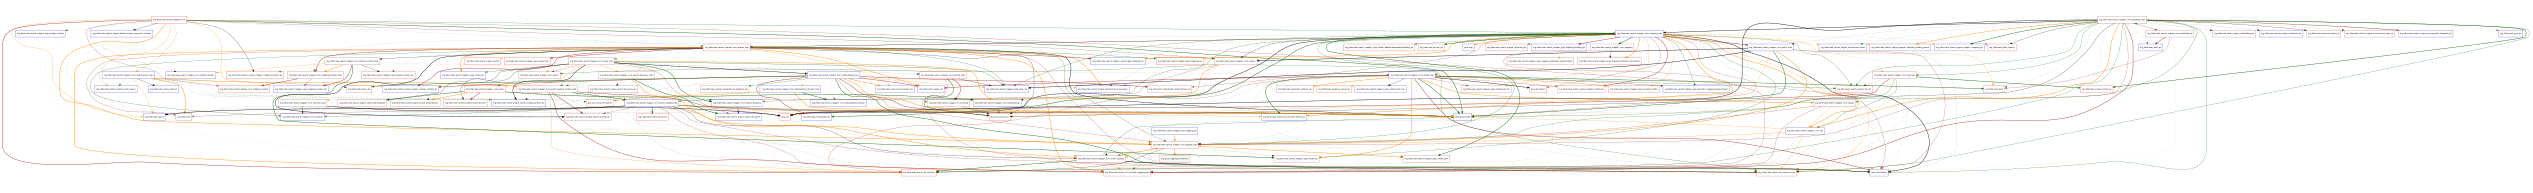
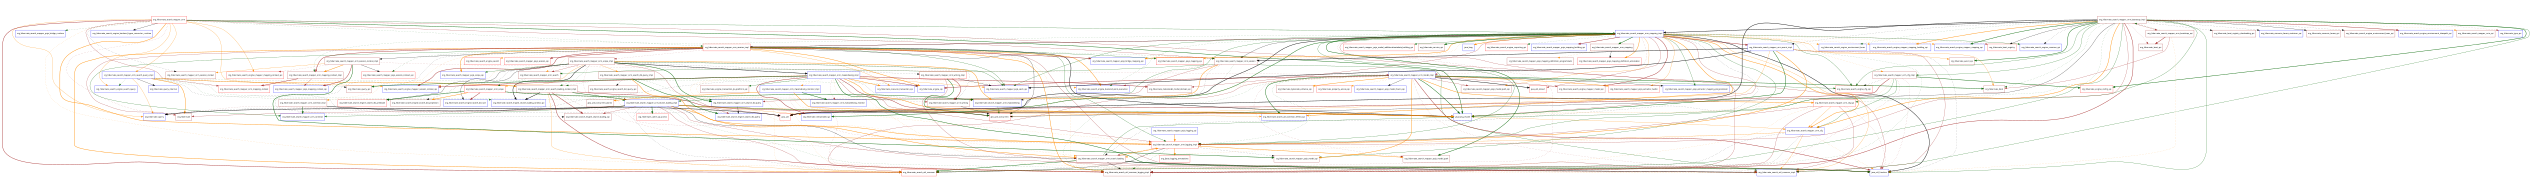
edge "org_hibernate_search_mapper_orm" -> "org_hibernate_search_engine_mapper_mapping_context_spi": color black -> darkorange
node "org_hibernate_search_mapper_orm_spi": added
node "org_hibernate_search_engine_mapper_mapping_building_search": label "org_hibernate_search_engine_mapper_mapping_building_search" -> "org_hibernate_search_engine_mapper_mapping_building_spi"
node "org_hibernate_search_engine_common_spi": added
node "org_hibernate_boot_spi": color blue -> brown
node "org_hibernate_event_spi": added
node "org_hibernate_search_mapper_orm_session_context": color blue -> brown
edge "org_hibernate_search_mapper_orm_session_impl" -> "org_hibernate_search_engine_search_loading_spi": style bold -> dotted
edge "org_hibernate_search_mapper_orm_search_loading_context_impl" -> "org_hibernate_search_engine_search_loading_context_spi": style dotted -> bold
edge "org_hibernate_search_mapper_orm_search_query_impl" -> "java_util_concurrent_atomic": now "org_hibernate_search_mapper_orm_search_query_impl" -> "org_hibernate_engine_spi"
node "org_hibernate_search_engine_search_dsl_sort": color brown -> blue
edge "org_hibernate_search_mapper_orm_cfg" -> "java_lang_invoke": reversed
edge "org_hibernate_search_mapper_orm_cfg_spi" -> "org_hibernate_search_util_common_impl": style dotted -> solid
edge "org_hibernate_search_mapper_orm_massindexing_monitor_impl" -> "org_hibernate_search_util_common_logging_impl": color darkorange -> brown
edge "org_hibernate_search_mapper_orm_mapping" -> "org_hibernate_search_util_common_logging_impl": now "org_hibernate_search_mapper_orm_mapping_impl" -> "org_hibernate_search_util_common_logging_impl"
edge "org_hibernate_search_mapper_orm_search_loading" -> "org_hibernate_search_util_common_logging_impl": color darkorange -> black
node "org_hibernate_search_util_common_impl": color brown -> blue
